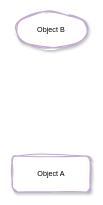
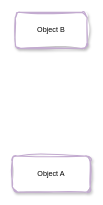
node "Object B": shape ellipse -> rounded rectangle
